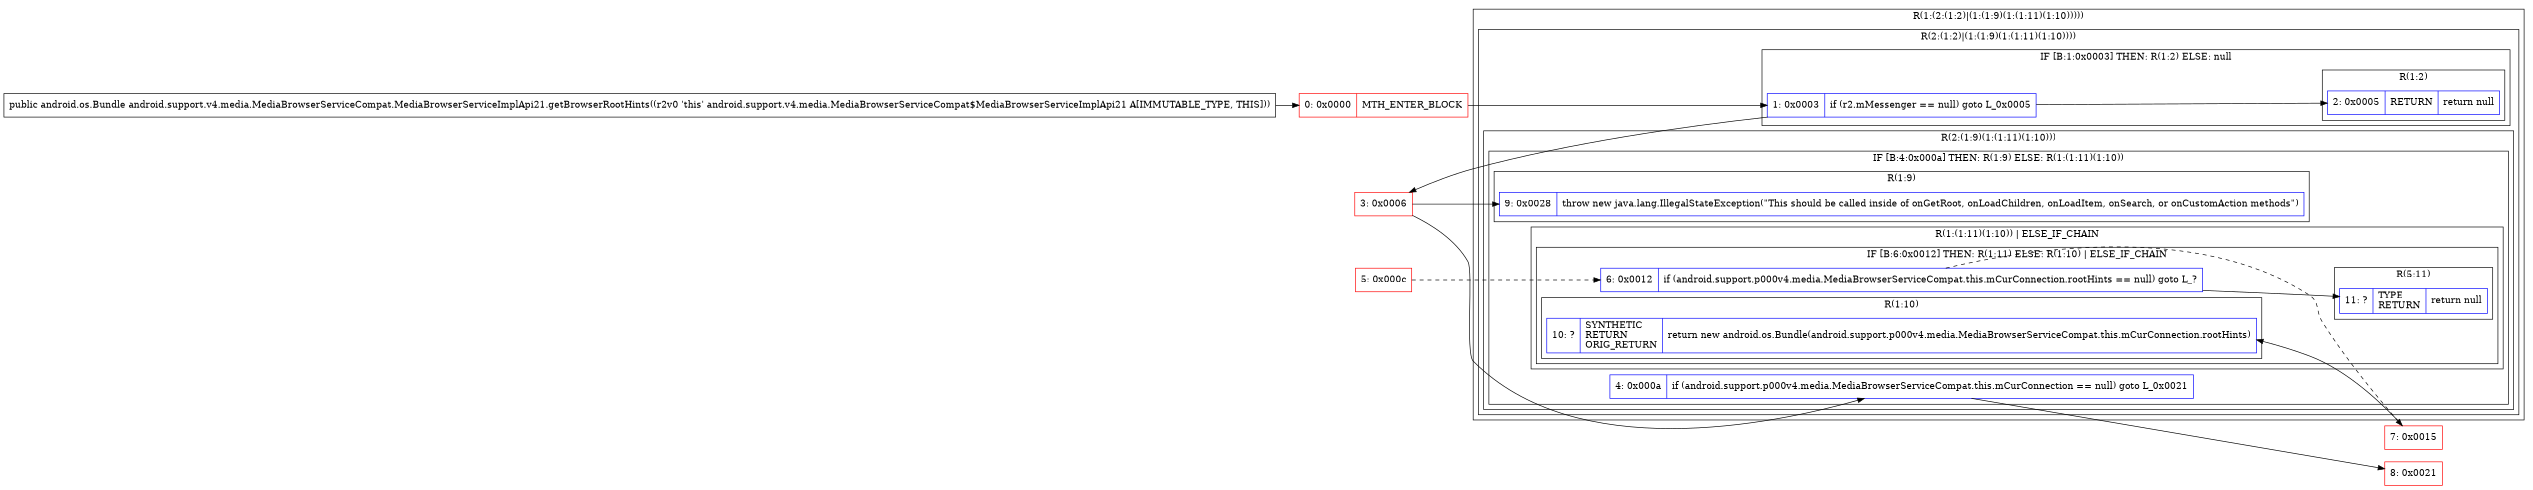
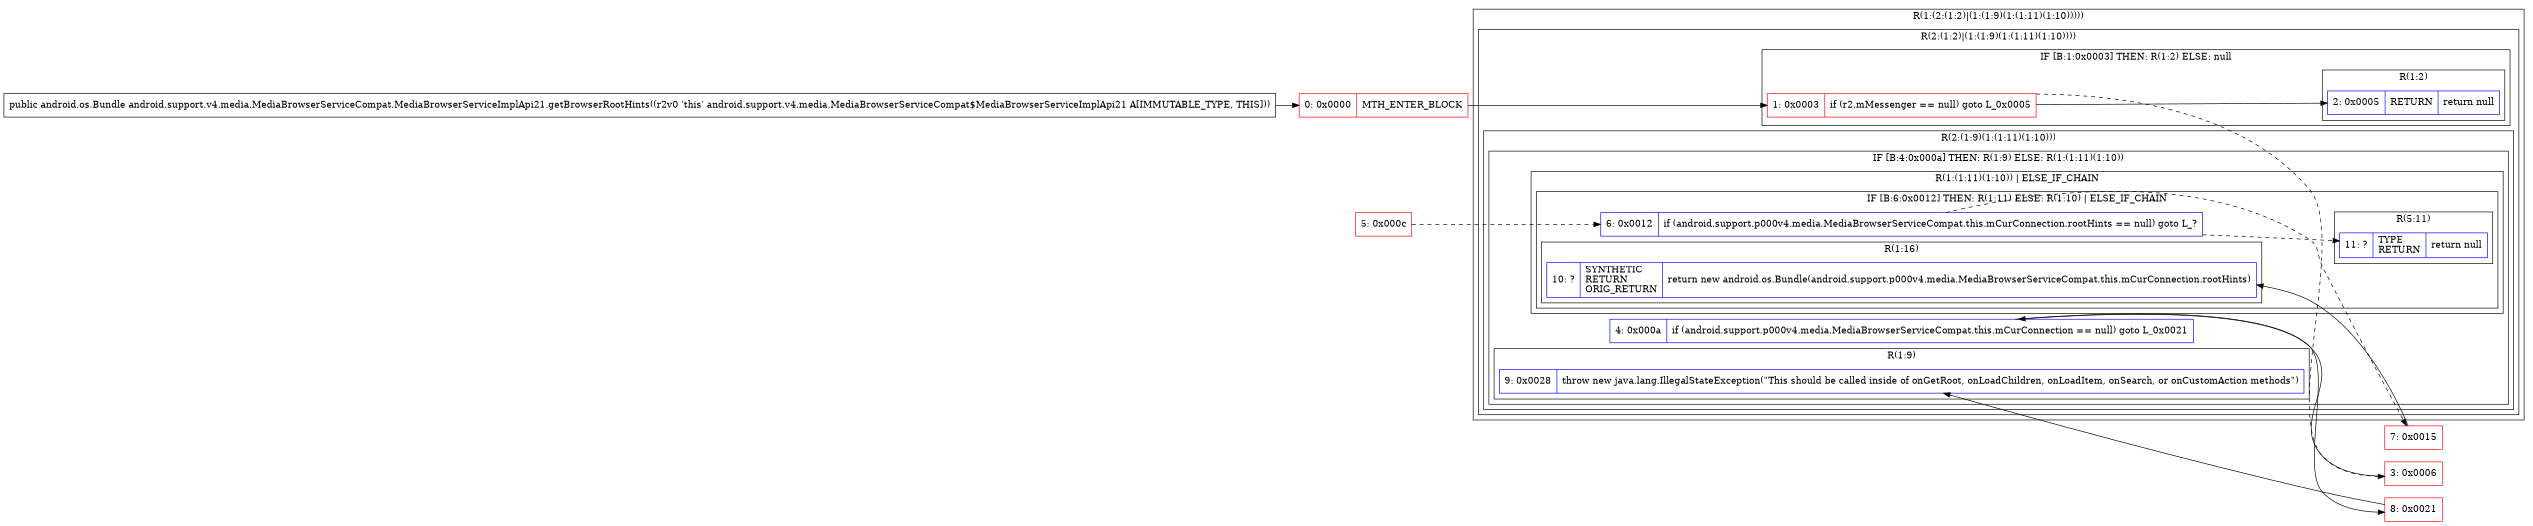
node "1: 0x0003": color blue -> red
edge "1: 0x0003" -> "3: 0x0006": style solid -> dashed
edge "3: 0x0006" -> "9: 0x0028": now "8: 0x0021" -> "9: 0x0028"
edge "6: 0x0012" -> "11: ?": style solid -> dashed
cluster "R(1:10)": label "R(1:10)" -> "R(1:16)"
